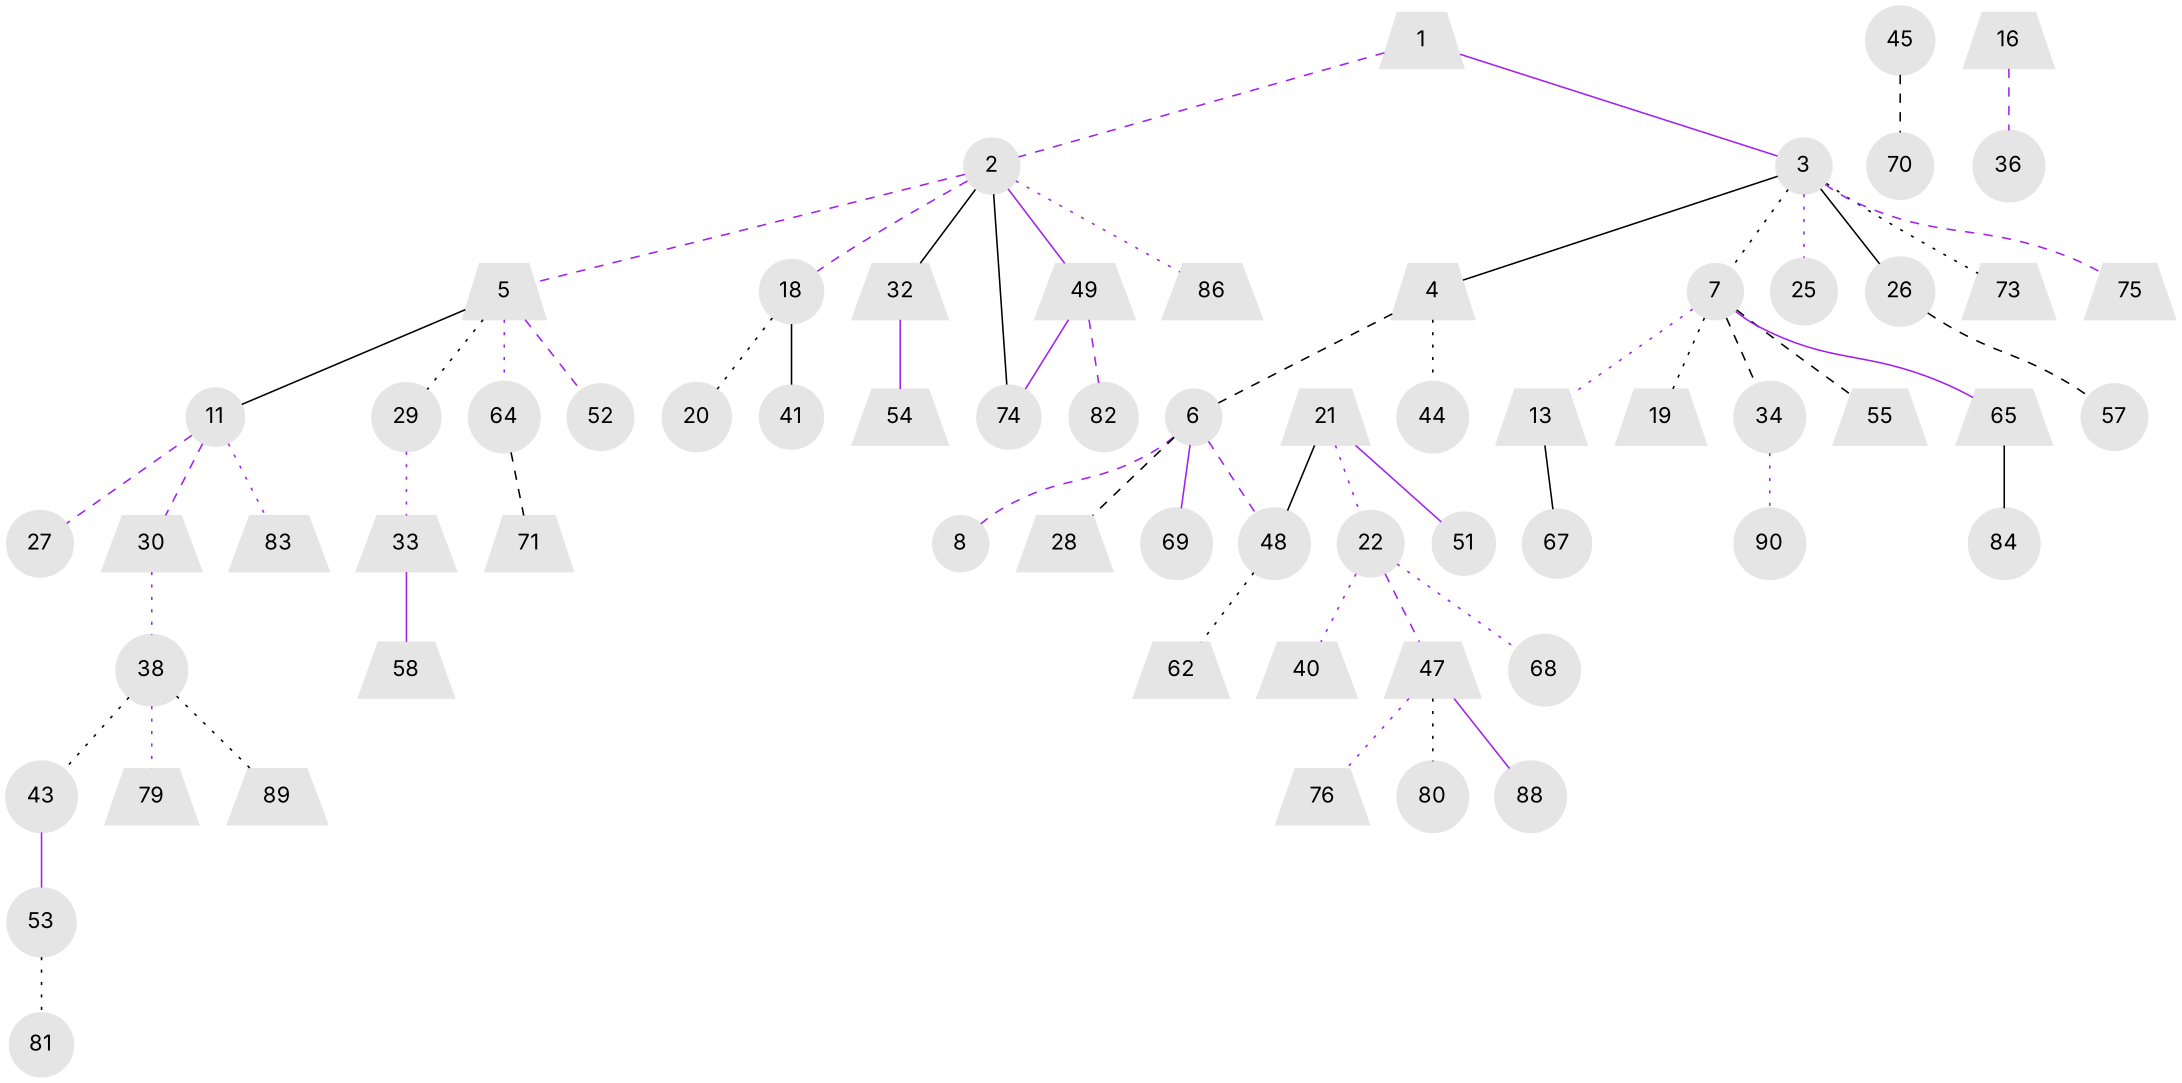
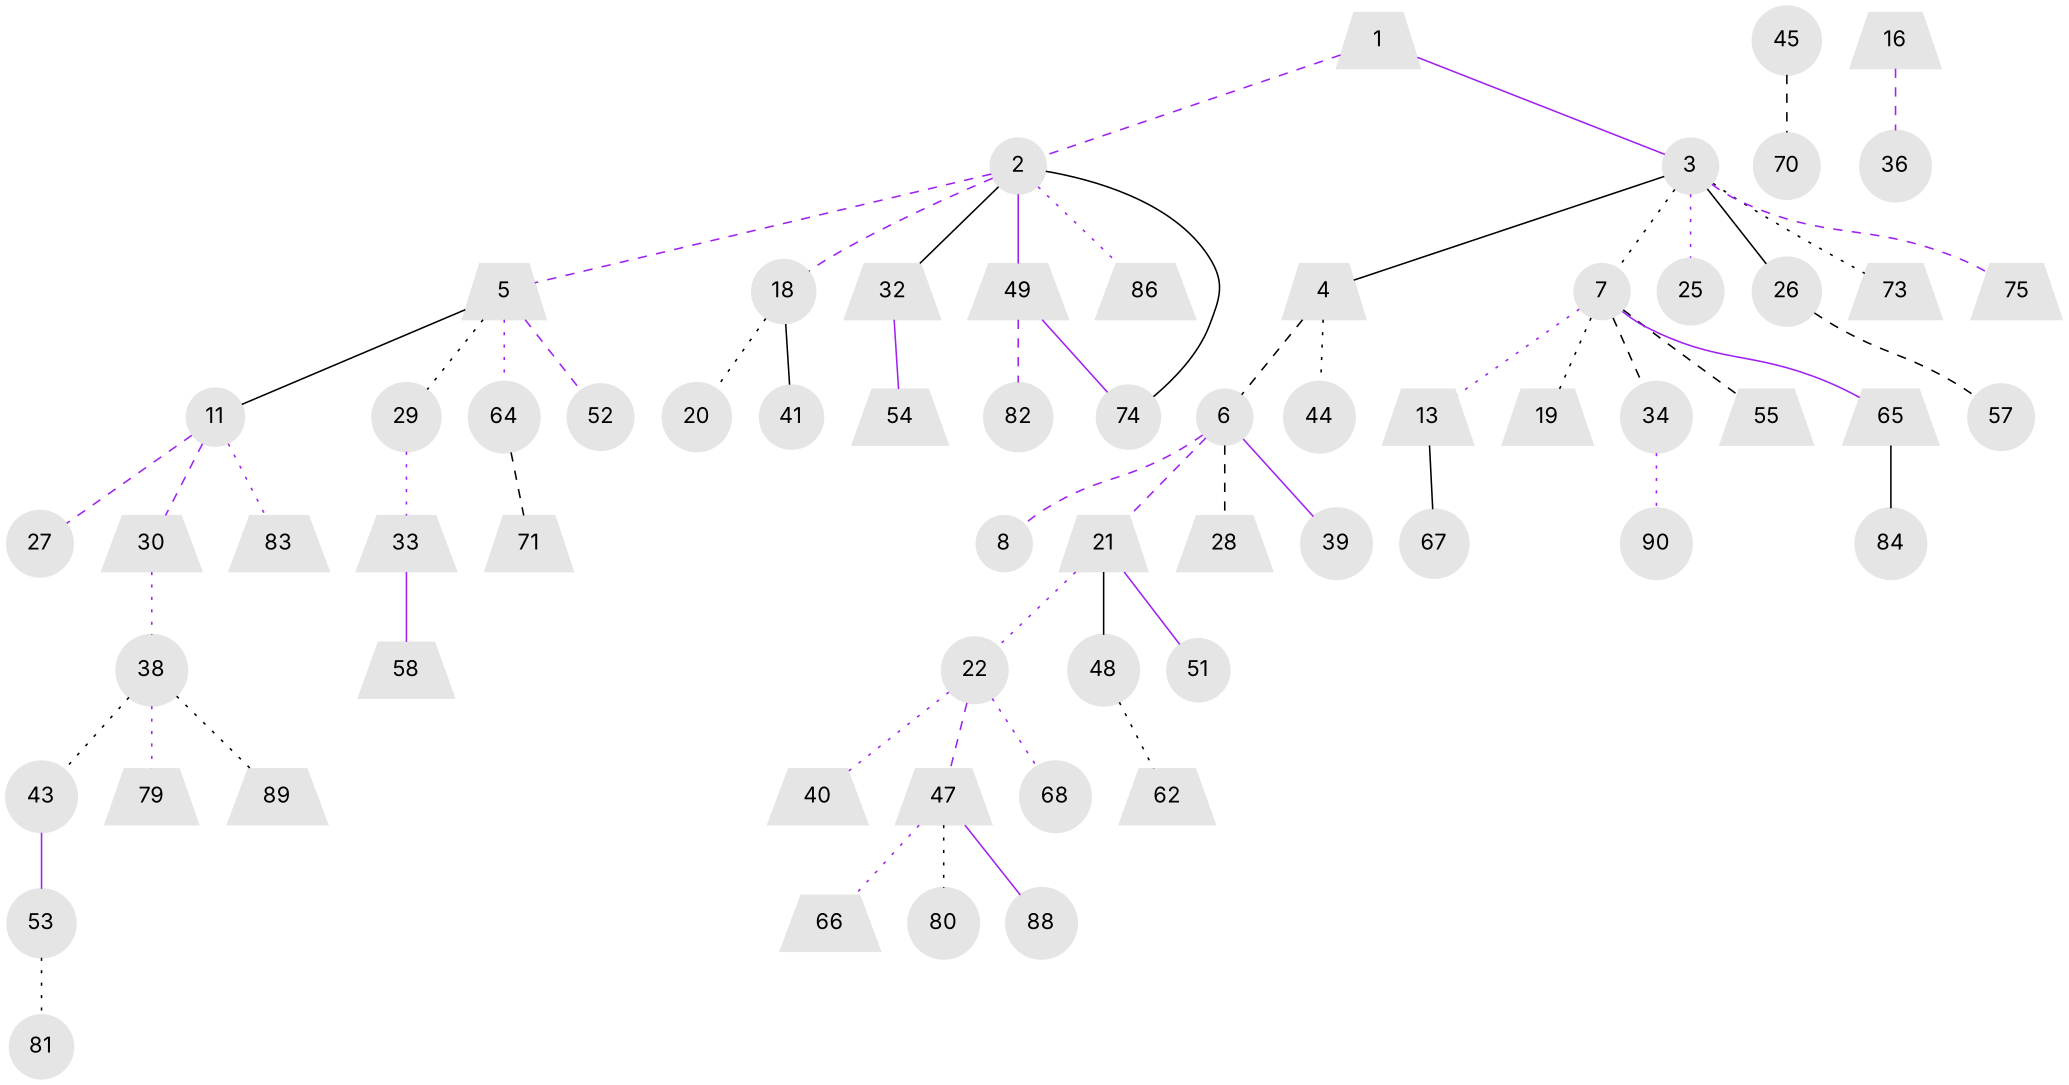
edge "6" -- "48": now "6" -- "21"
node "69": label "69" -> "39"
node "76": label "76" -> "66"
